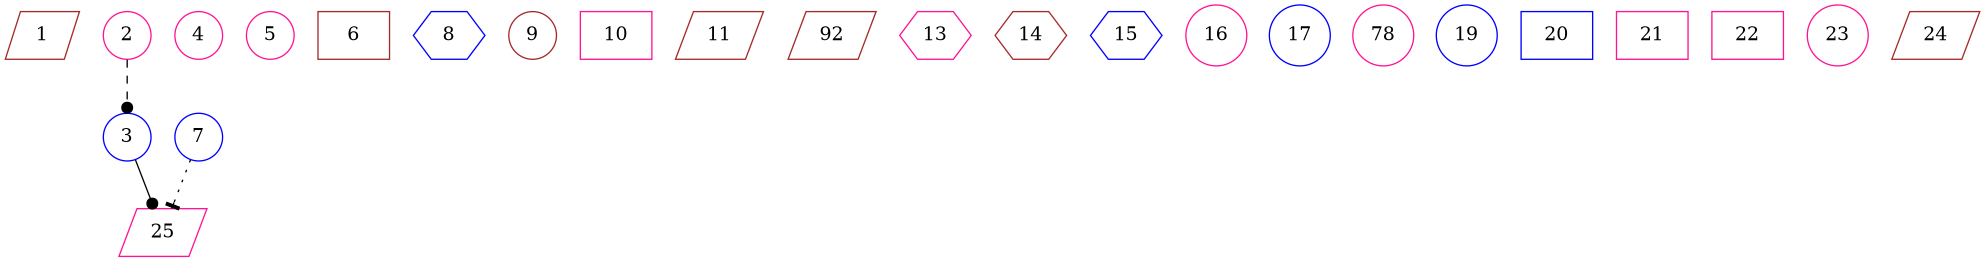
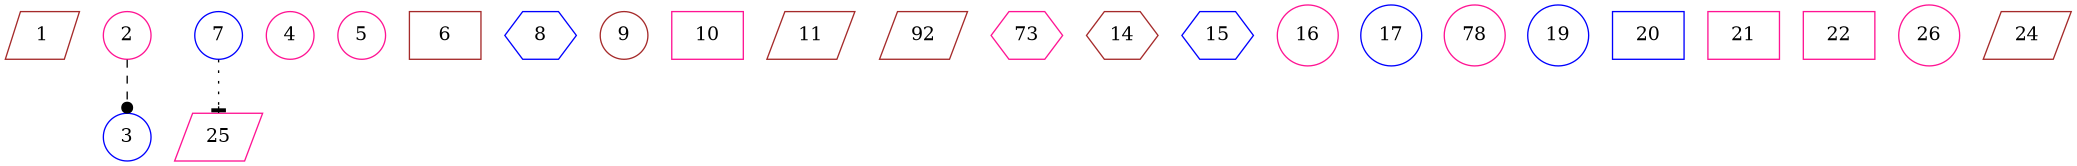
node "13": label "13" -> "73"
node "23": label "23" -> "26"
edge "3" -> "25": removed
